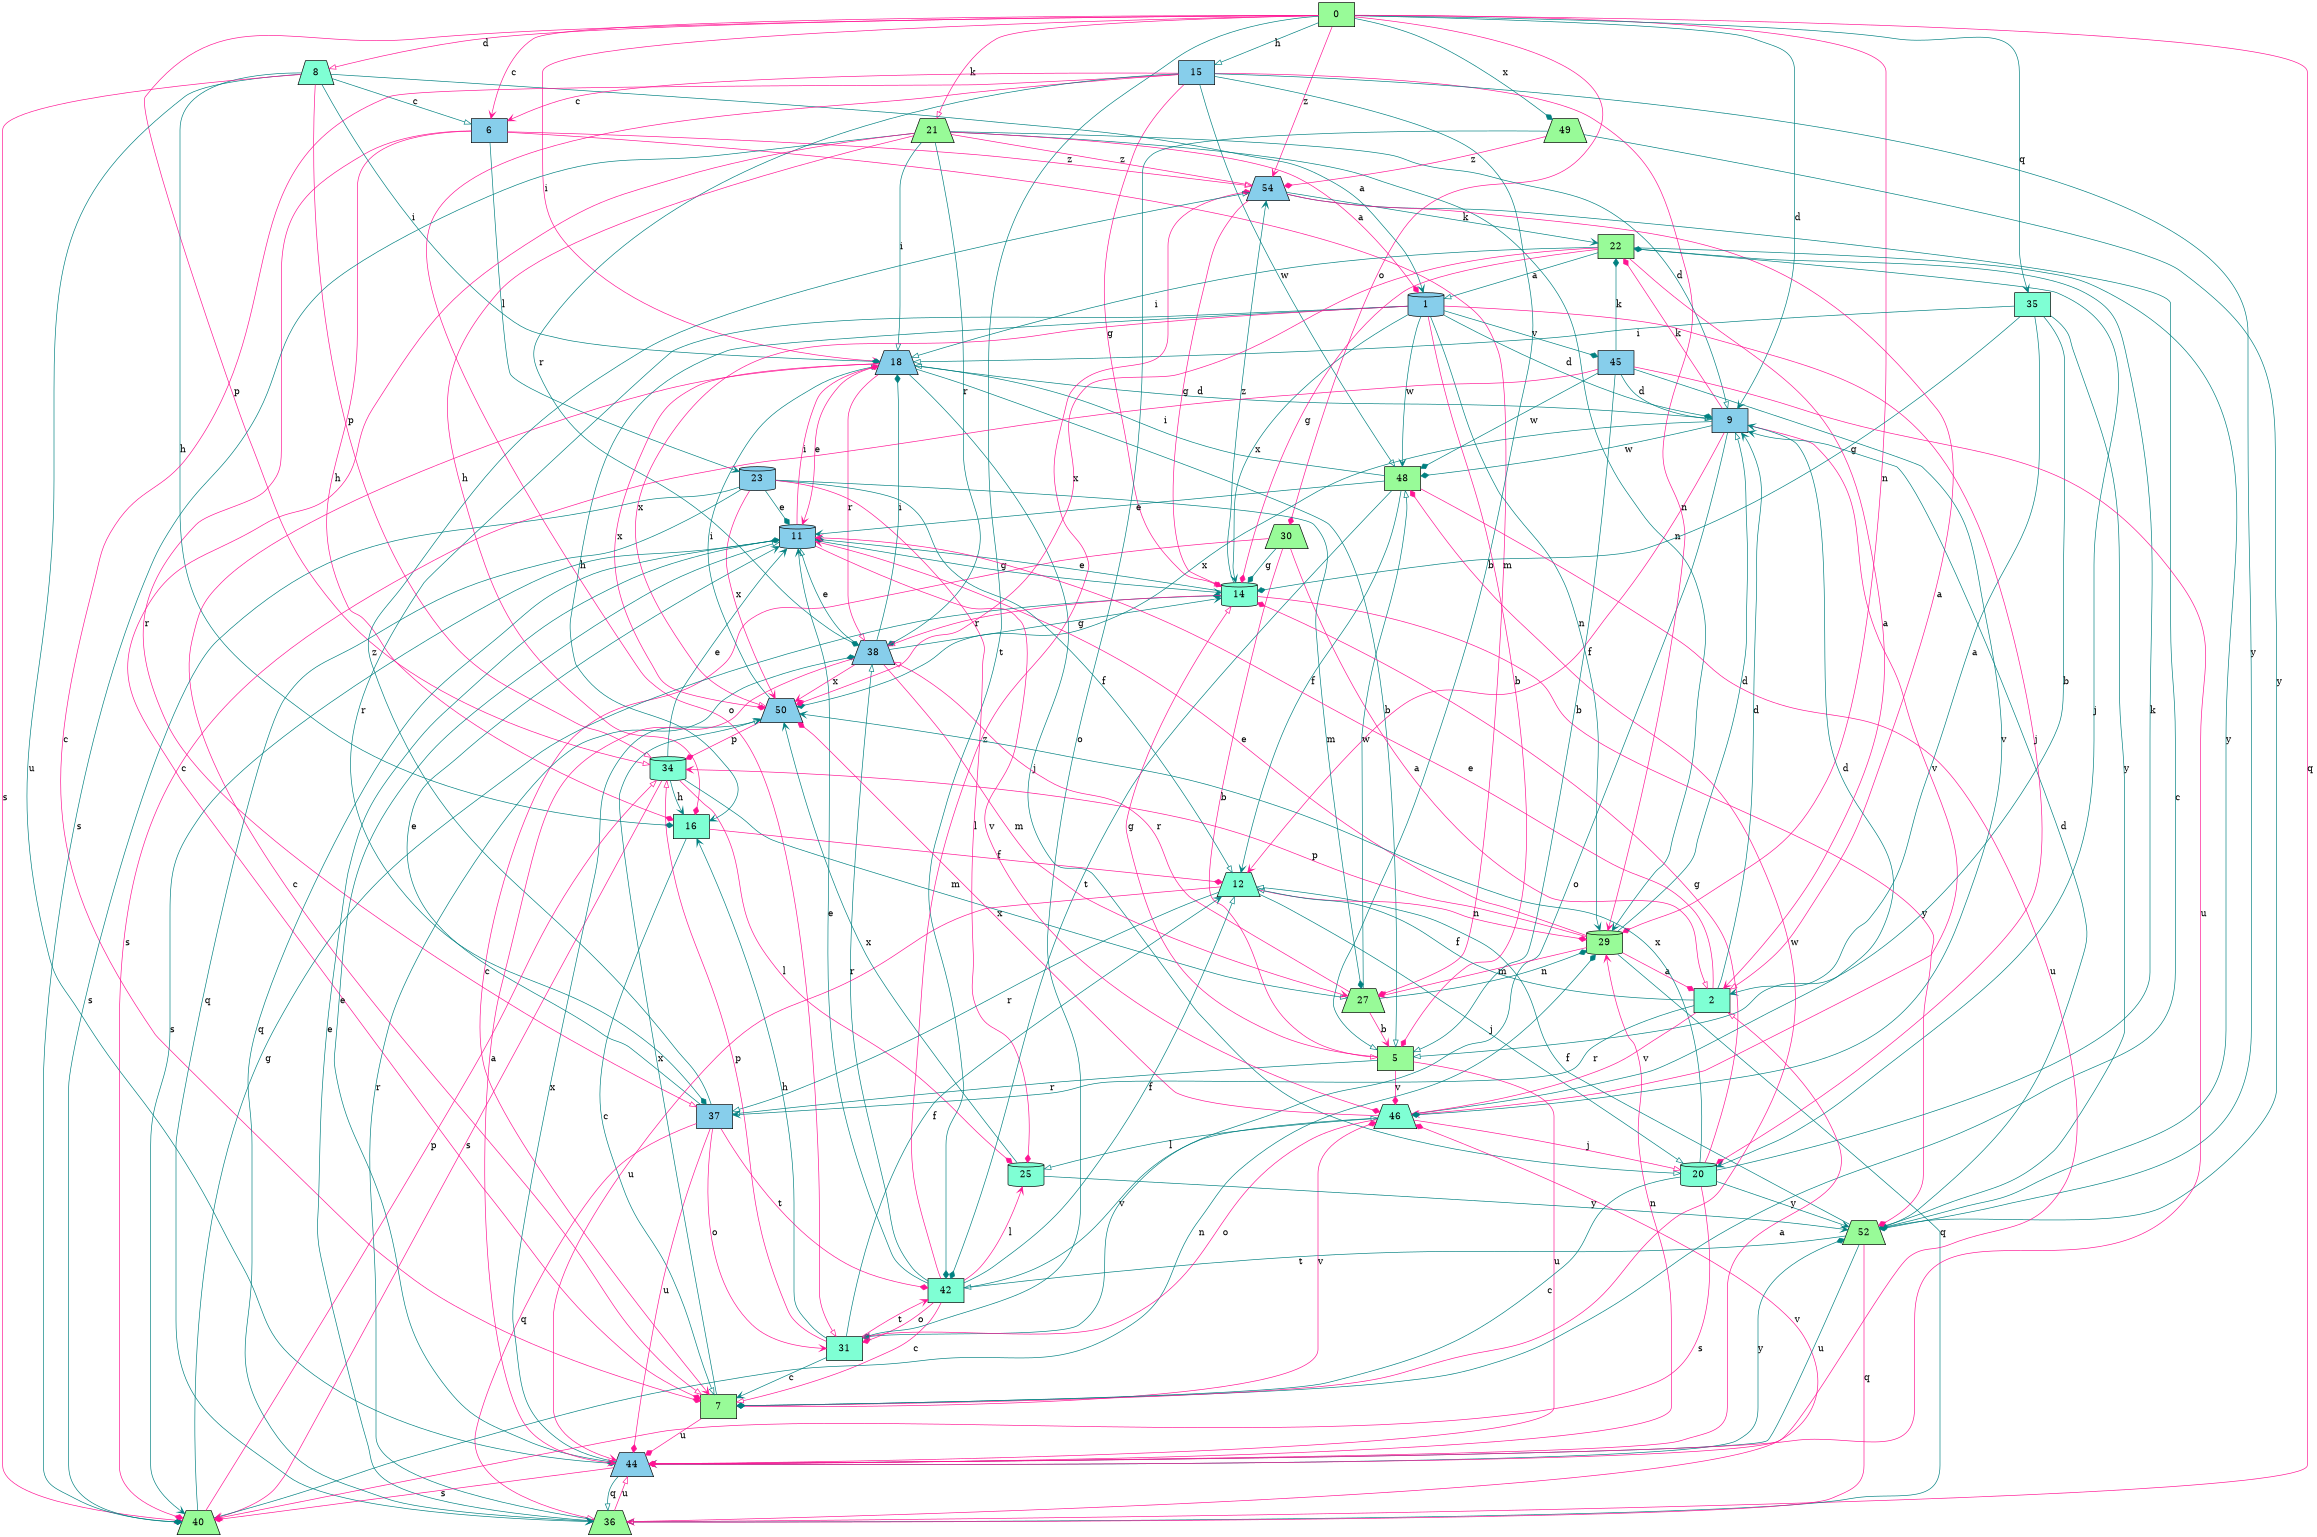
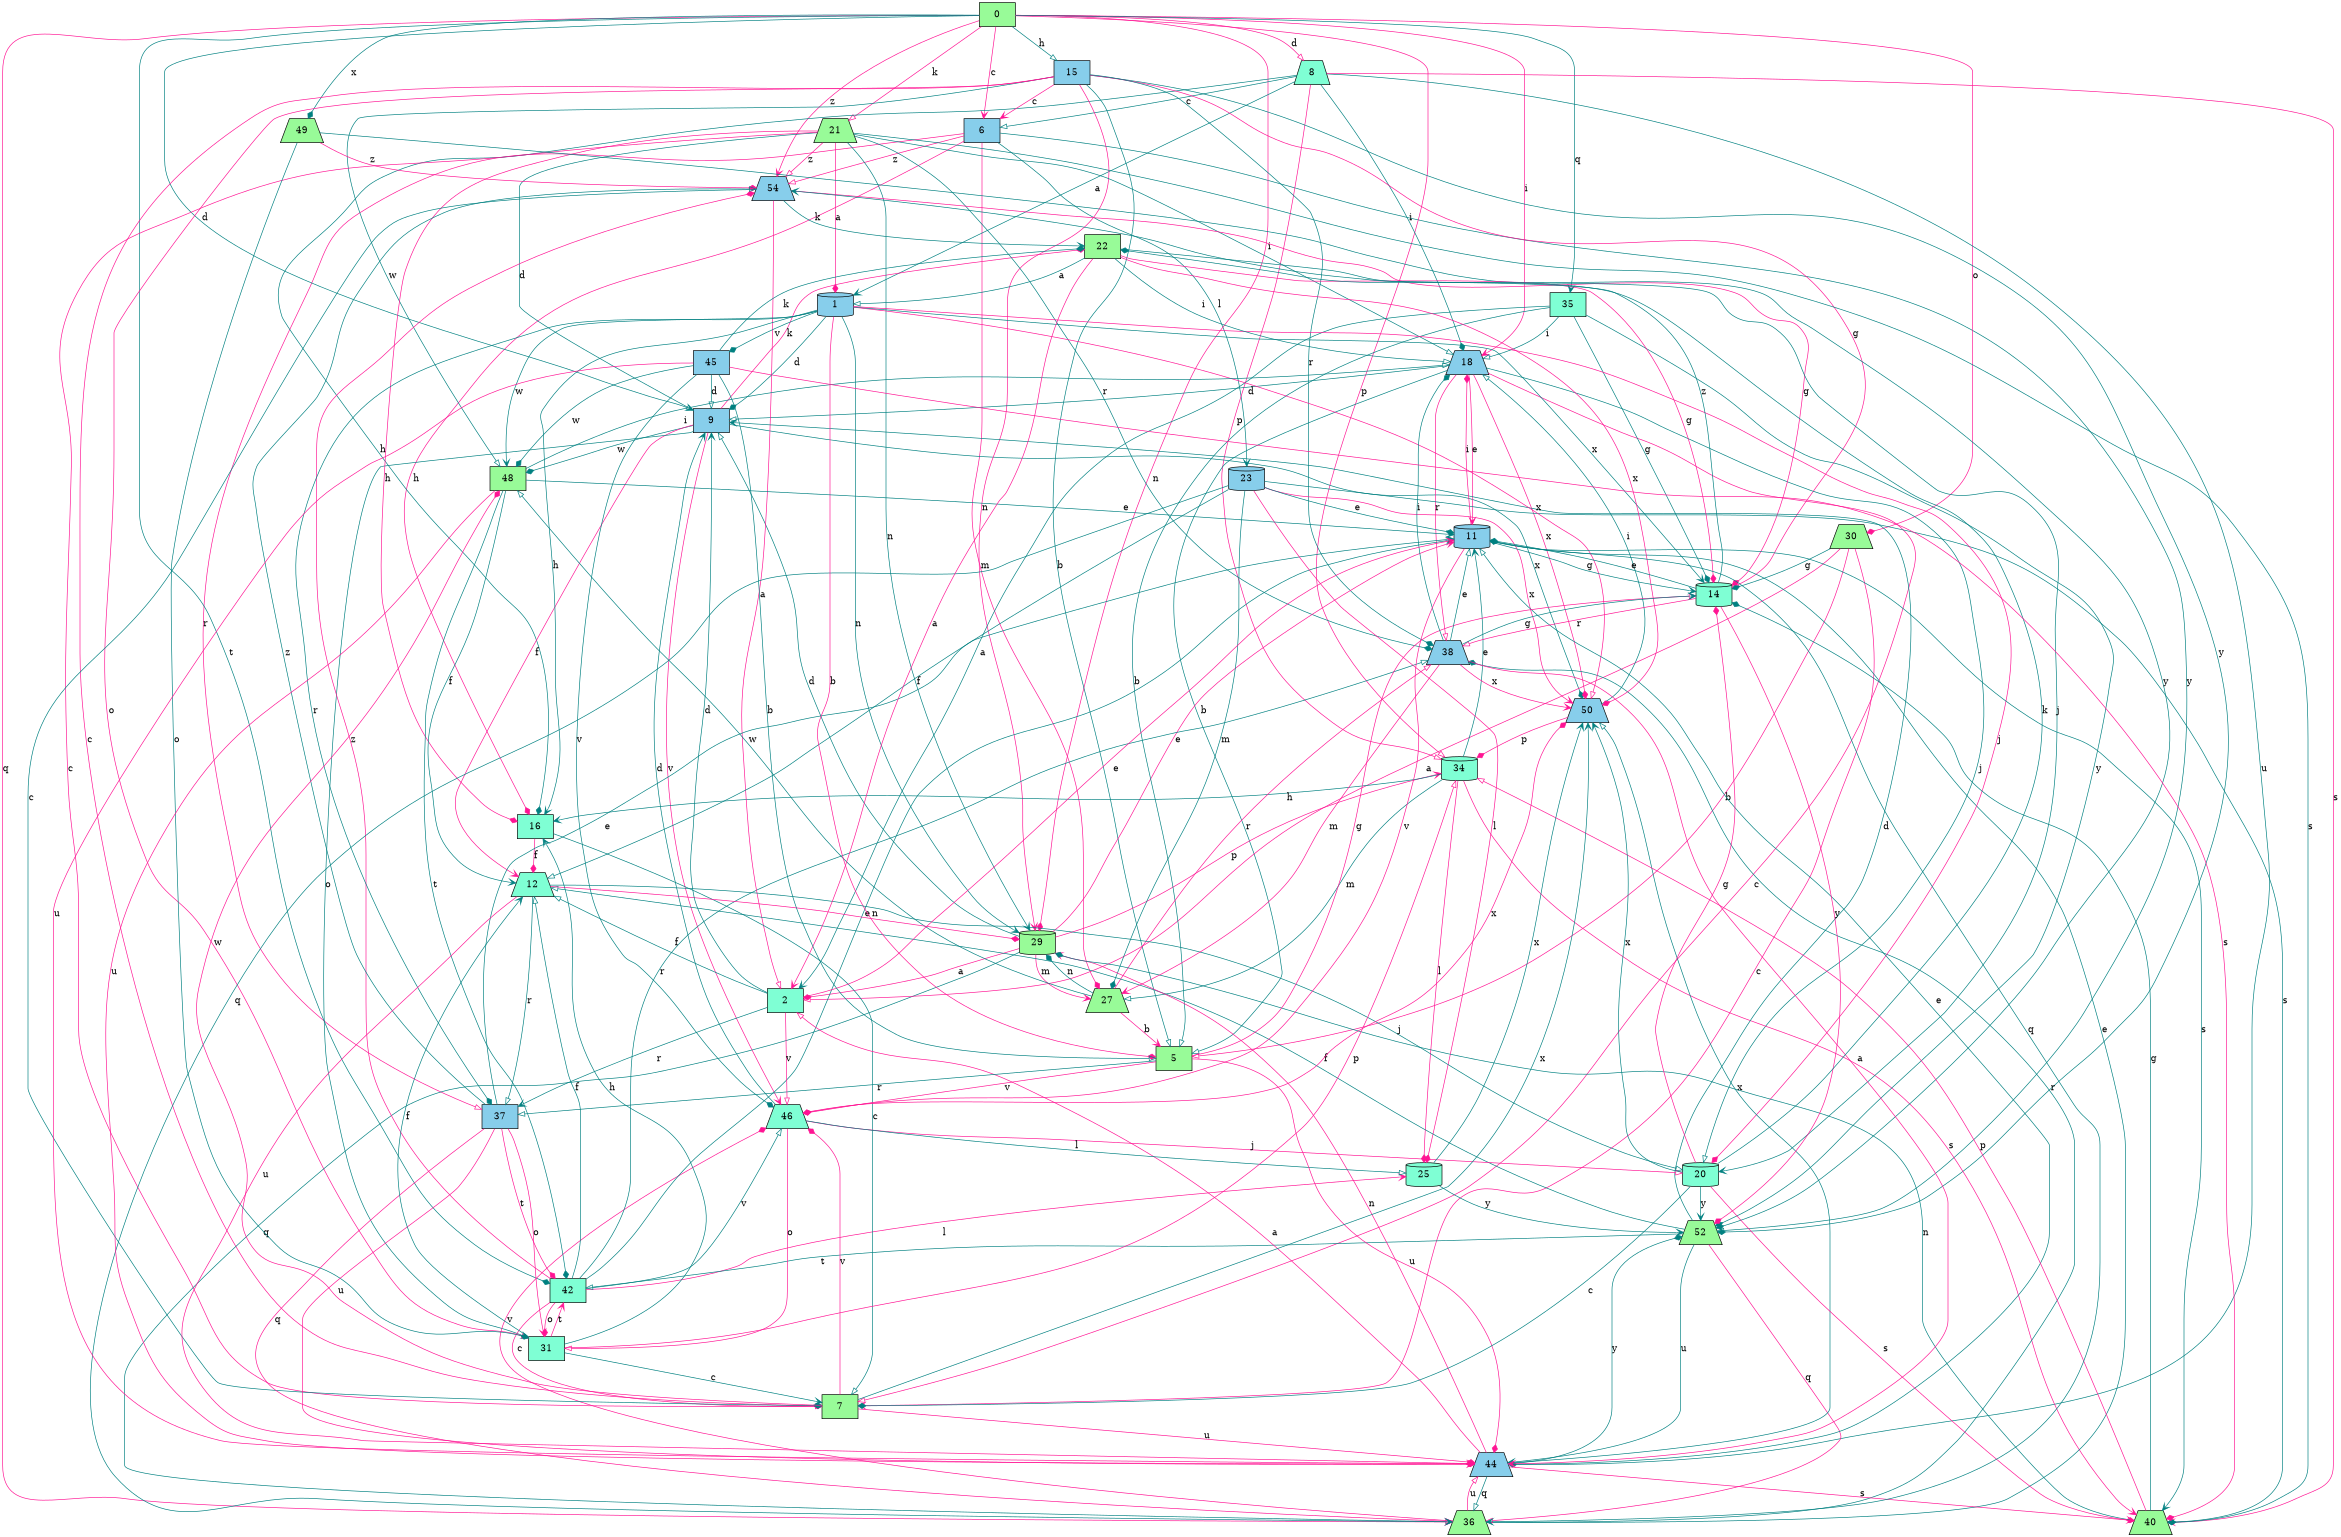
edge "22" -> "52": now "6" -> "52"
